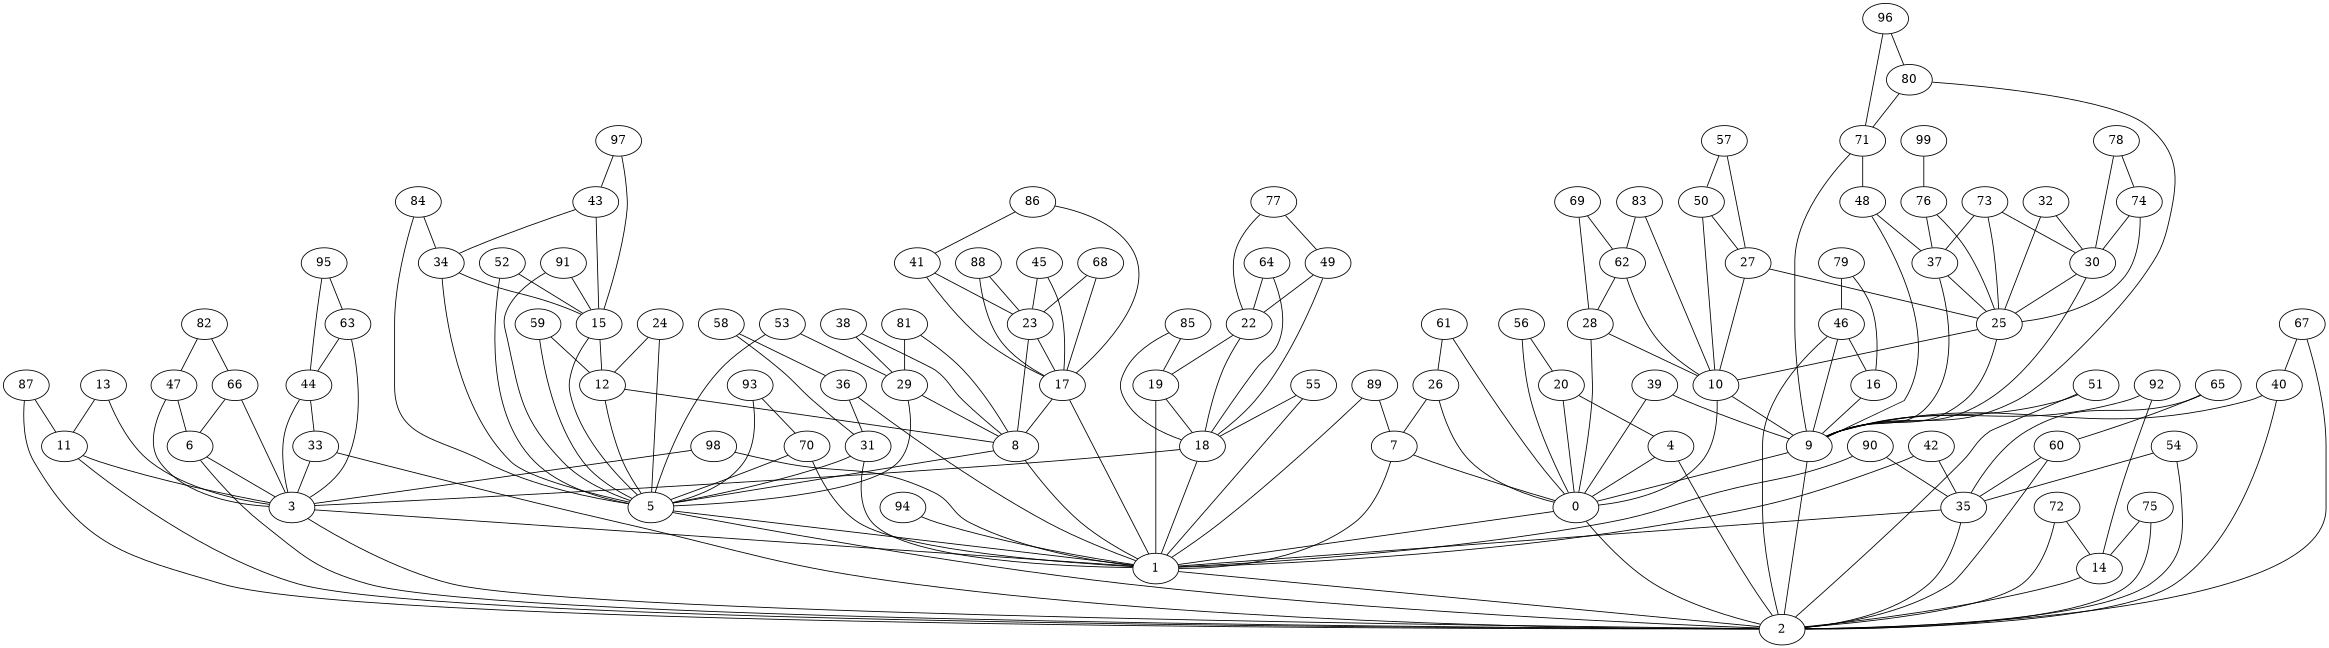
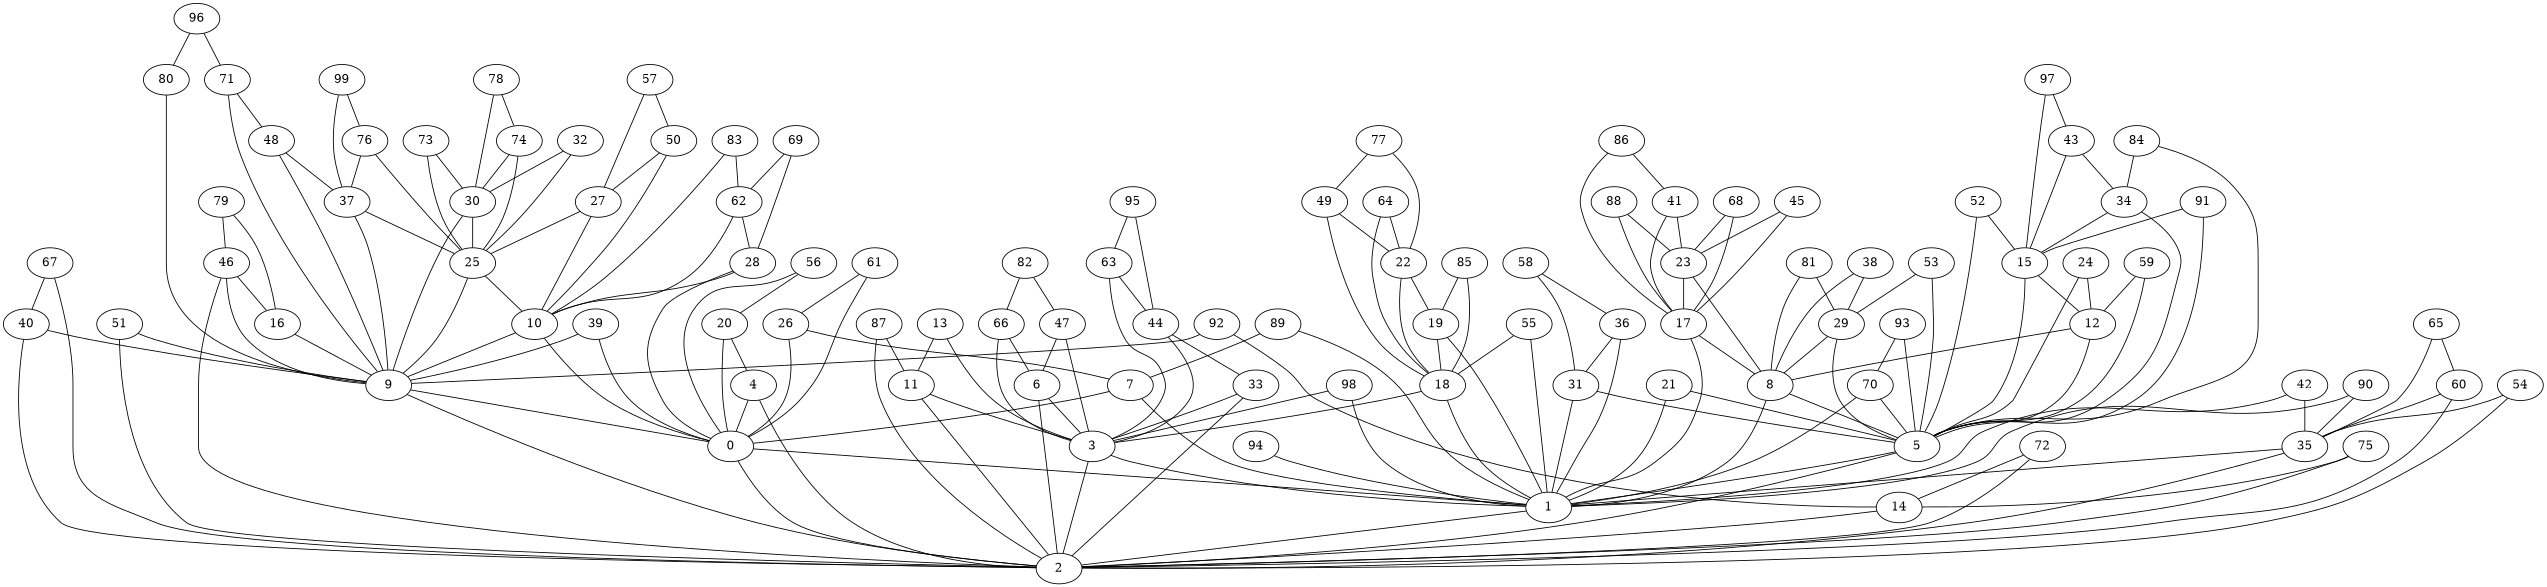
edge "80" -- "71": removed
edge "73" -- "37": now "99" -- "37"
node "21": added
